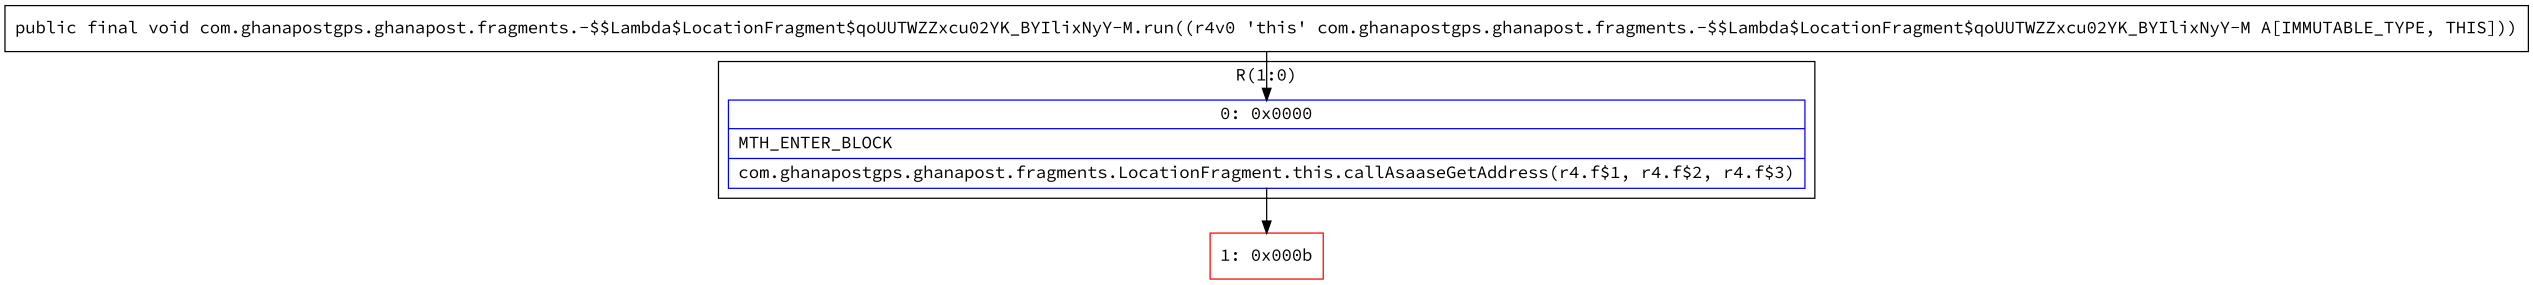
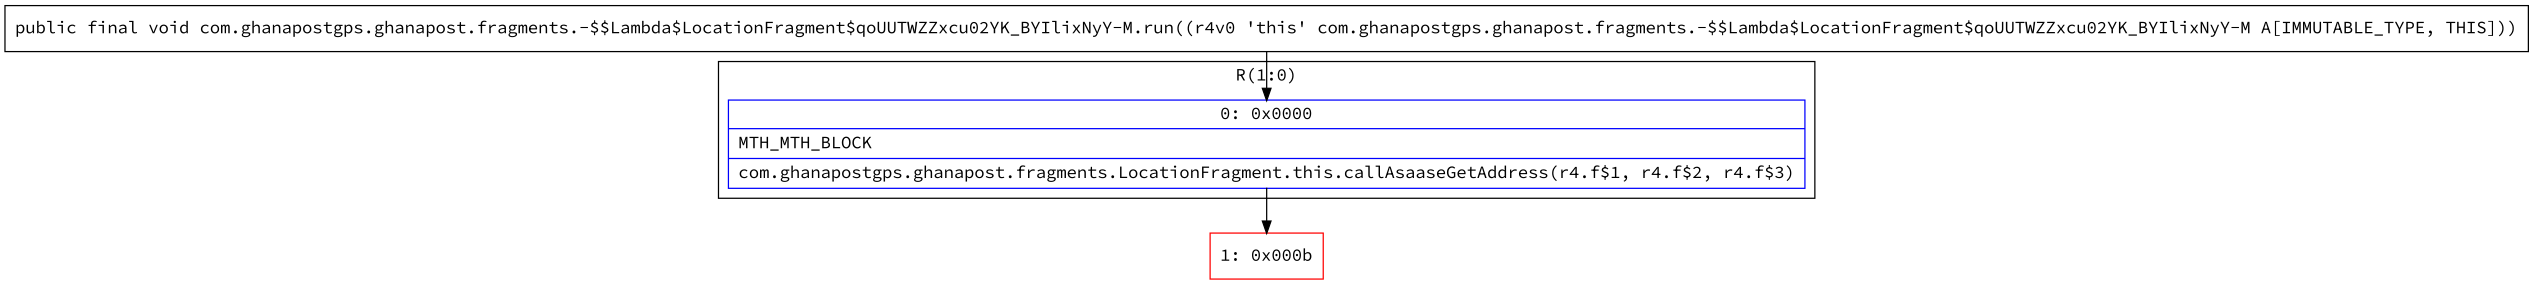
node "0: 0x0000": text "MTH_ENTER_BLOCK" -> "MTH_MTH_BLOCK"
